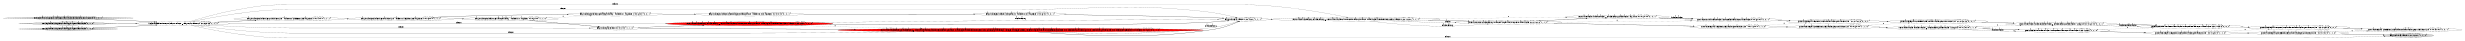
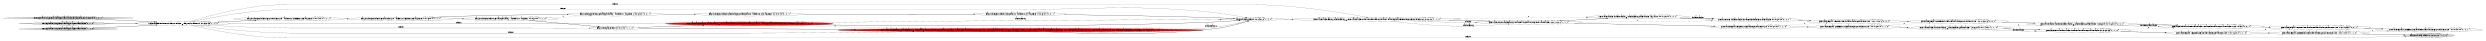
node "EasyMock.replay(selector)@@@9@@@['1', '1', '1']": shape ellipse -> diamond
